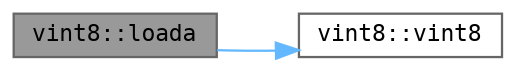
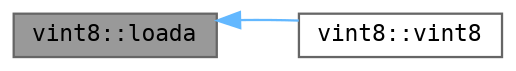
edge "vint8::loada" -> "vint8::vint8": reversed
